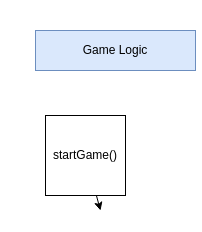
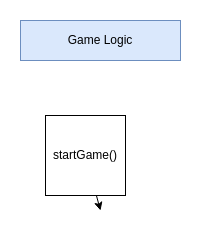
node "Game Logic": moved (116, 51) -> (101, 41)
